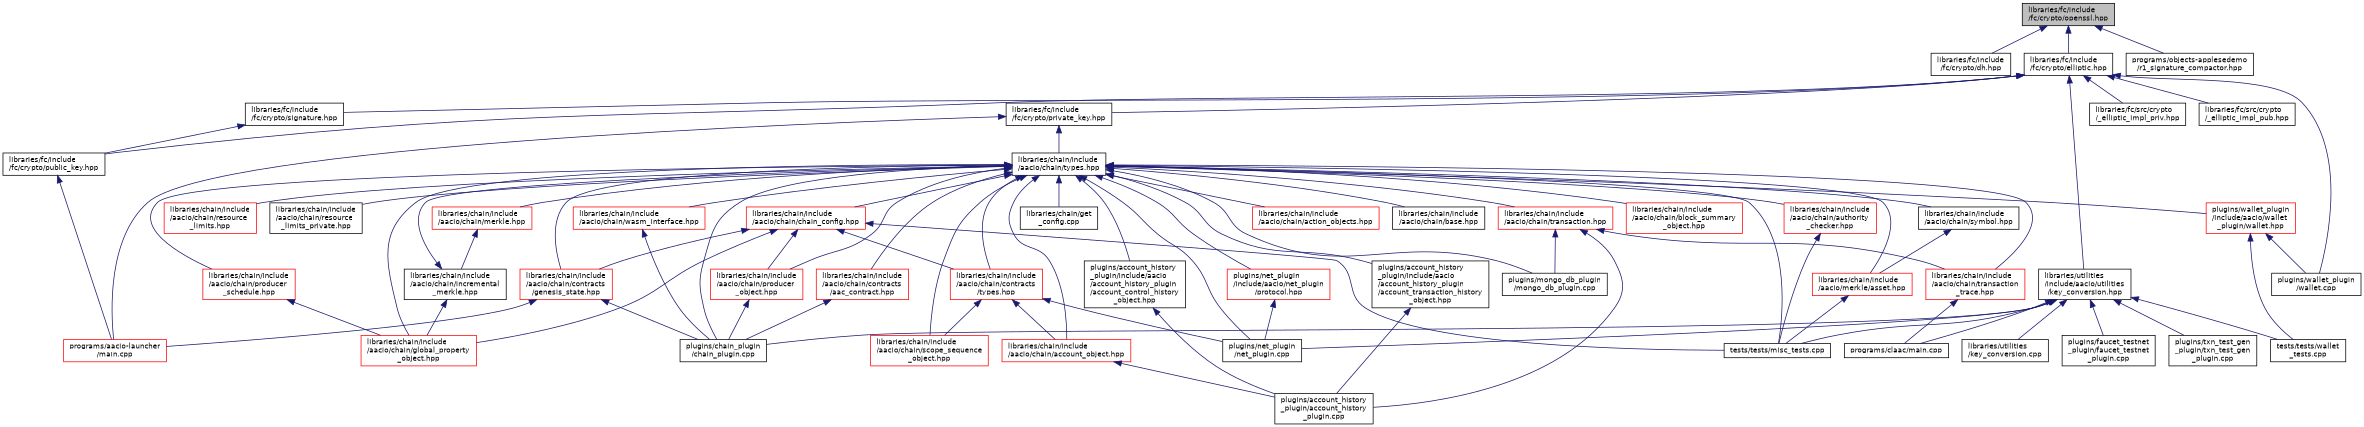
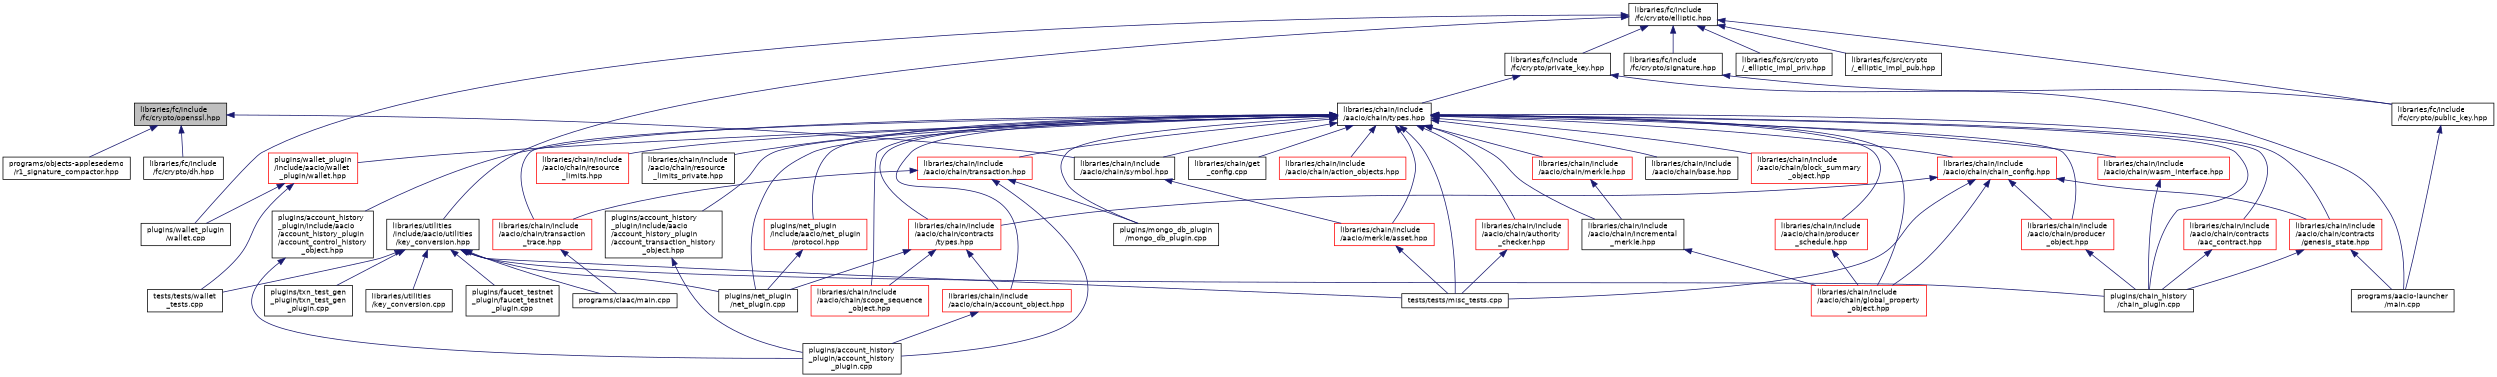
edge "libraries/fc/include /fc/crypto/elliptic.hpp" -> "libraries/fc/include /fc/crypto/openssl.hpp": now "libraries/chain/include /aacio/chain/symbol.hpp" -> "libraries/fc/include /fc/crypto/openssl.hpp"
edge "libraries/chain/include /aacio/chain/types.hpp" -> "libraries/chain/include /aacio/chain/incremental _merkle.hpp": reversed
node "programs/aacio-launcher /main.cpp": color red -> black
node "plugins/chain_plugin /chain_plugin.cpp": label "plugins/chain_plugin /chain_plugin.cpp" -> "plugins/chain_history /chain_plugin.cpp"
